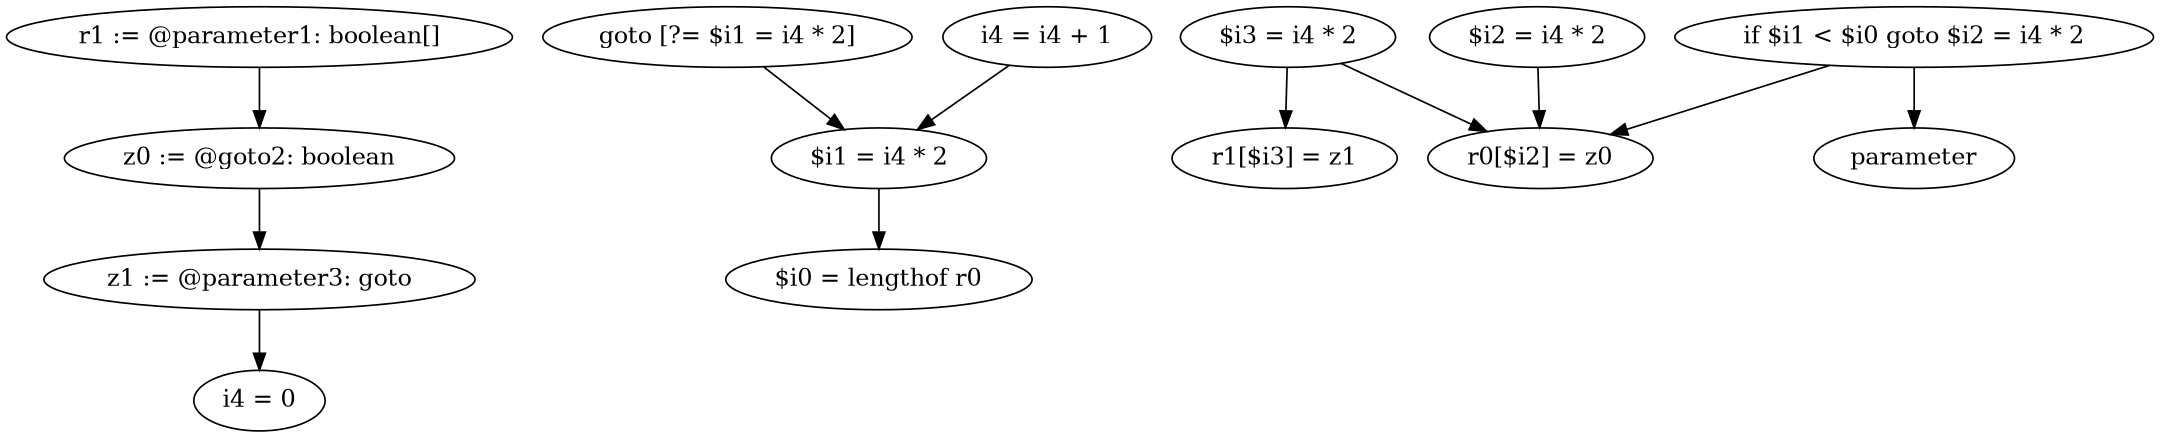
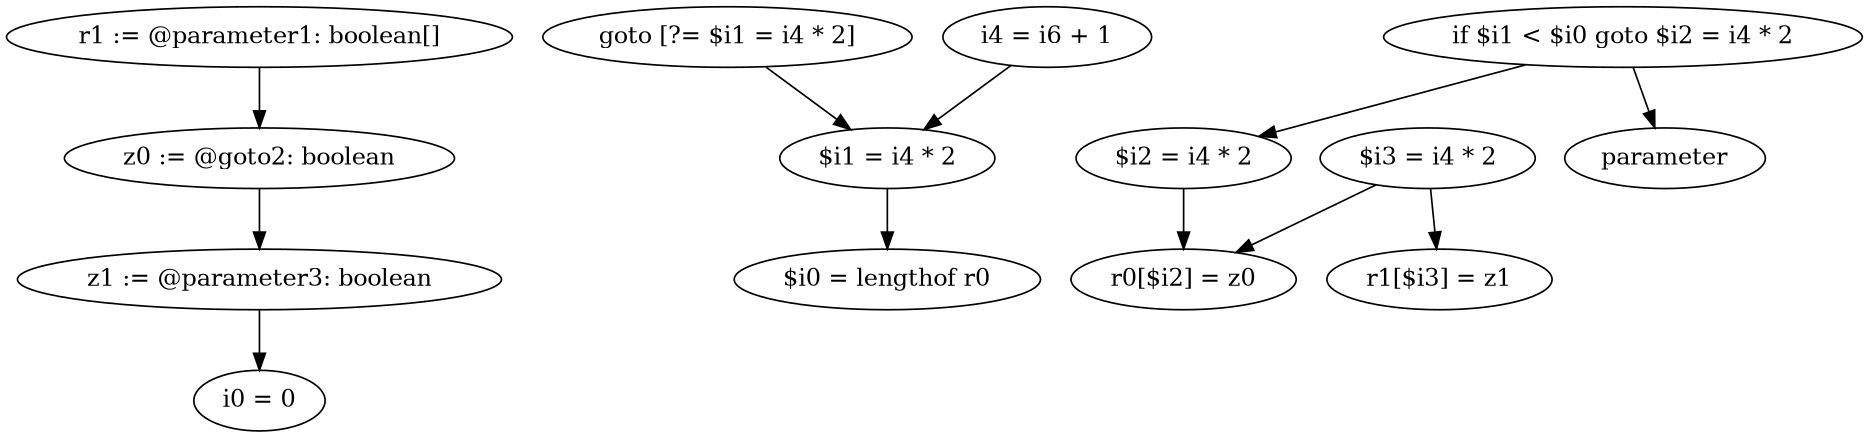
node "i4 = i4 + 1": label "i4 = i4 + 1" -> "i4 = i6 + 1"
edge "if $i1 < $i0 goto $i2 = i4 * 2" -> "r0[$i2] = z0": now "if $i1 < $i0 goto $i2 = i4 * 2" -> "$i2 = i4 * 2"
node "z1 := @parameter3: goto": label "z1 := @parameter3: goto" -> "z1 := @parameter3: boolean"
node "i4 = 0": label "i4 = 0" -> "i0 = 0"
